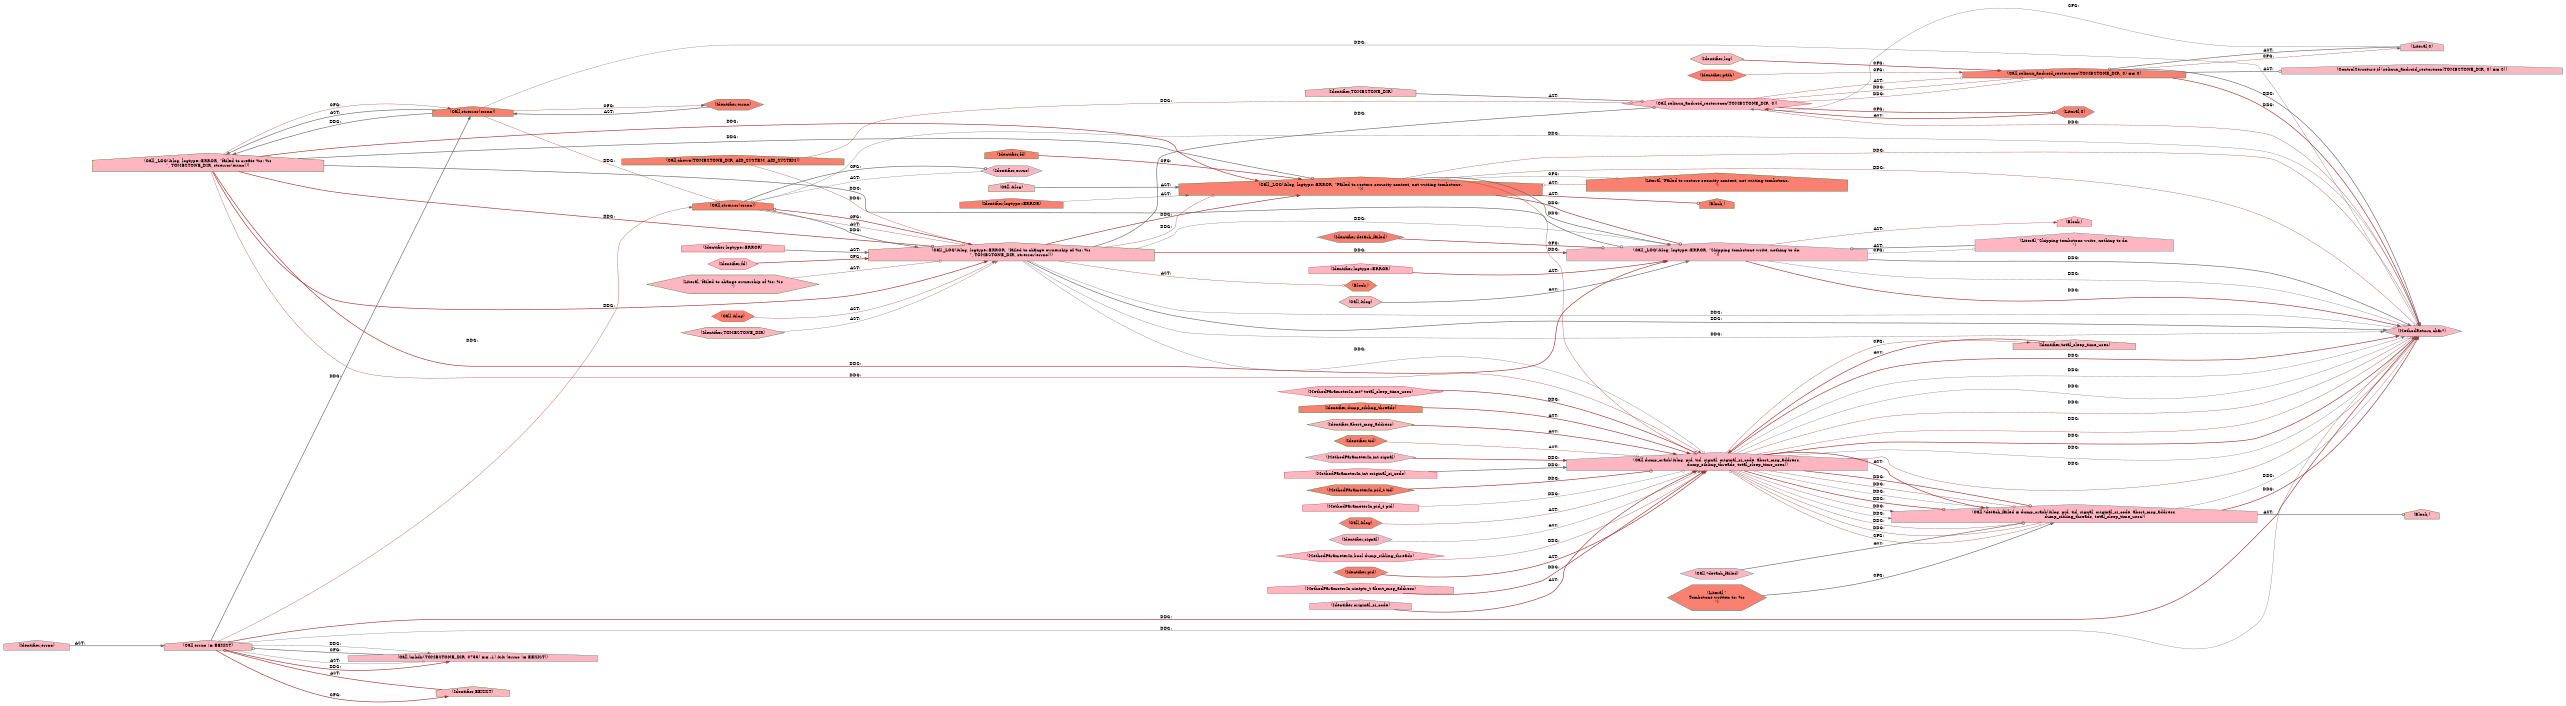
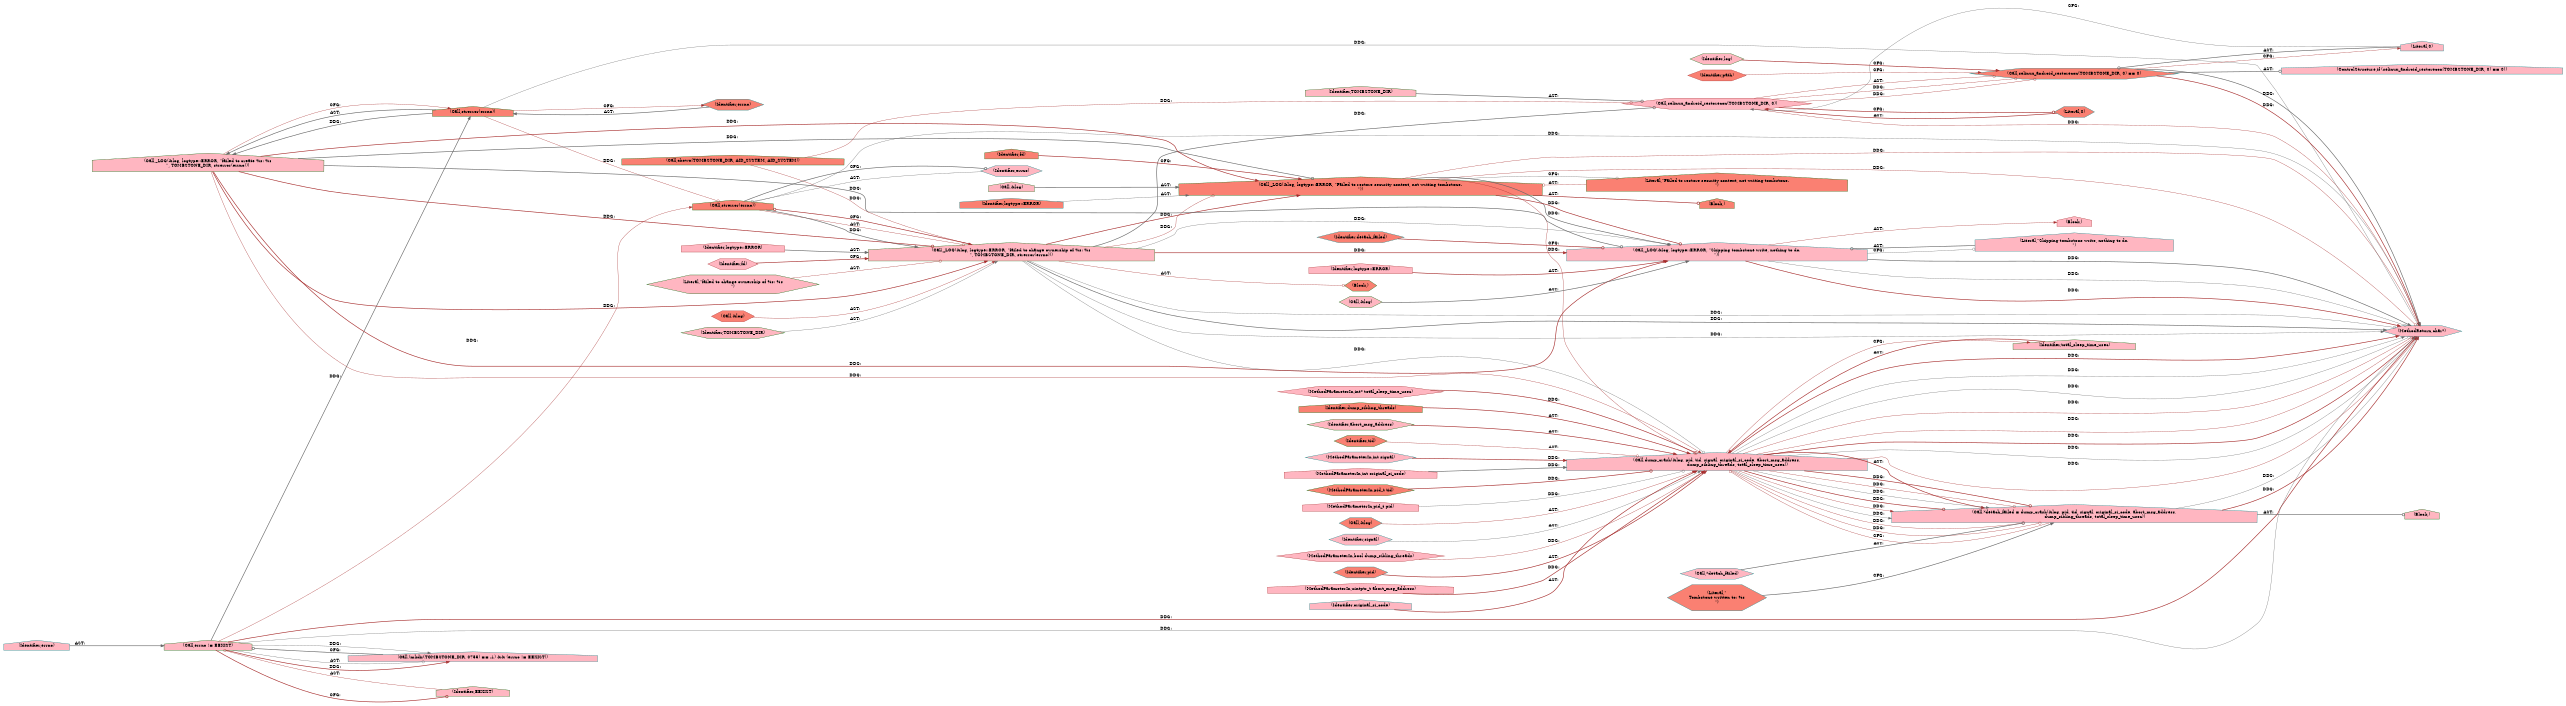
node "(Call,selinux_android_restorecon(TOMBSTONE_DIR, 0) == 0)": shape house -> hexagon
edge "(Identifier,EEXIST)" -> "(Call,errno != EEXIST)": style bold -> solid
edge "(Call,errno != EEXIST)" -> "(Identifier,EEXIST)": arrowhead normal -> odot
